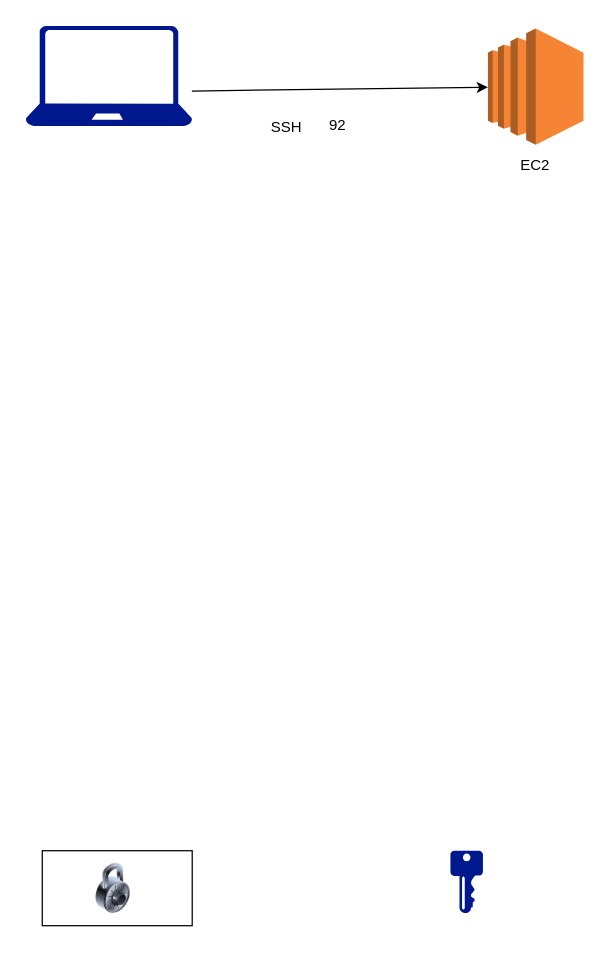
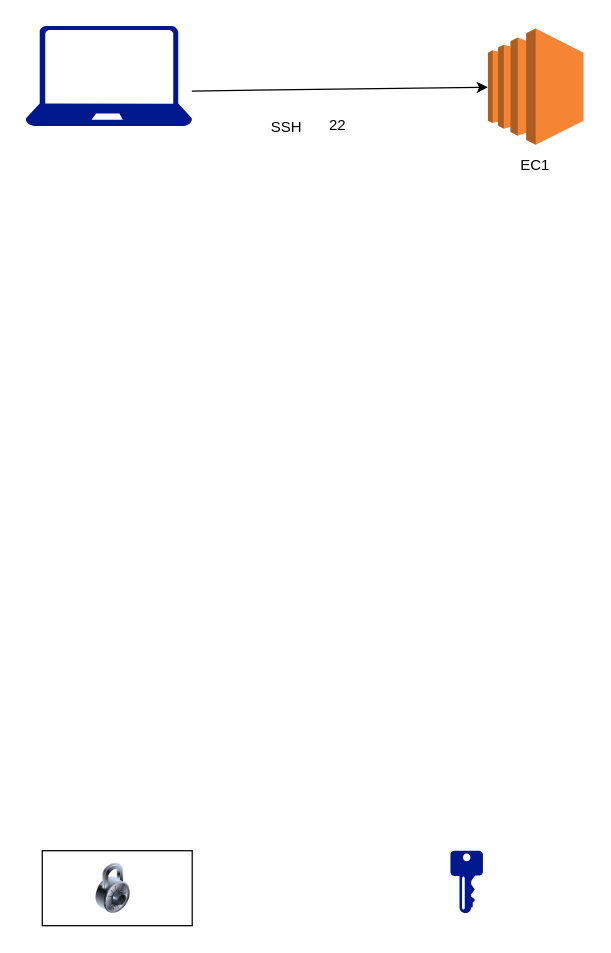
node "92": label "92" -> "22"
node "EC2": label "EC2" -> "EC1"
